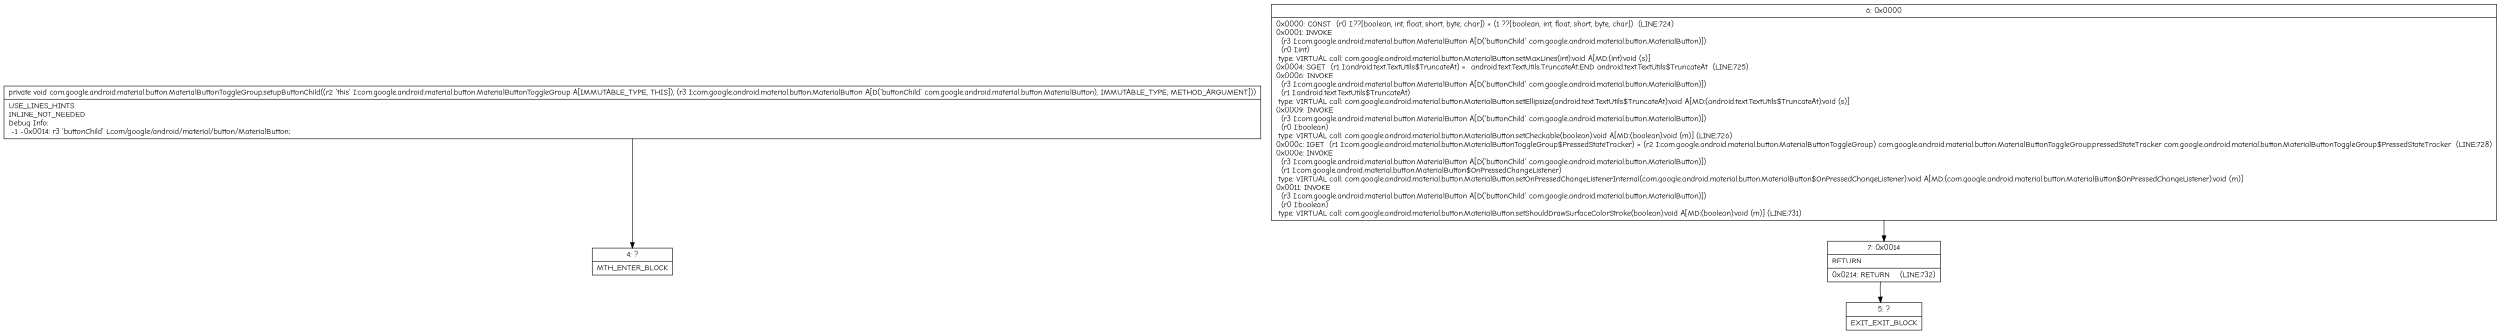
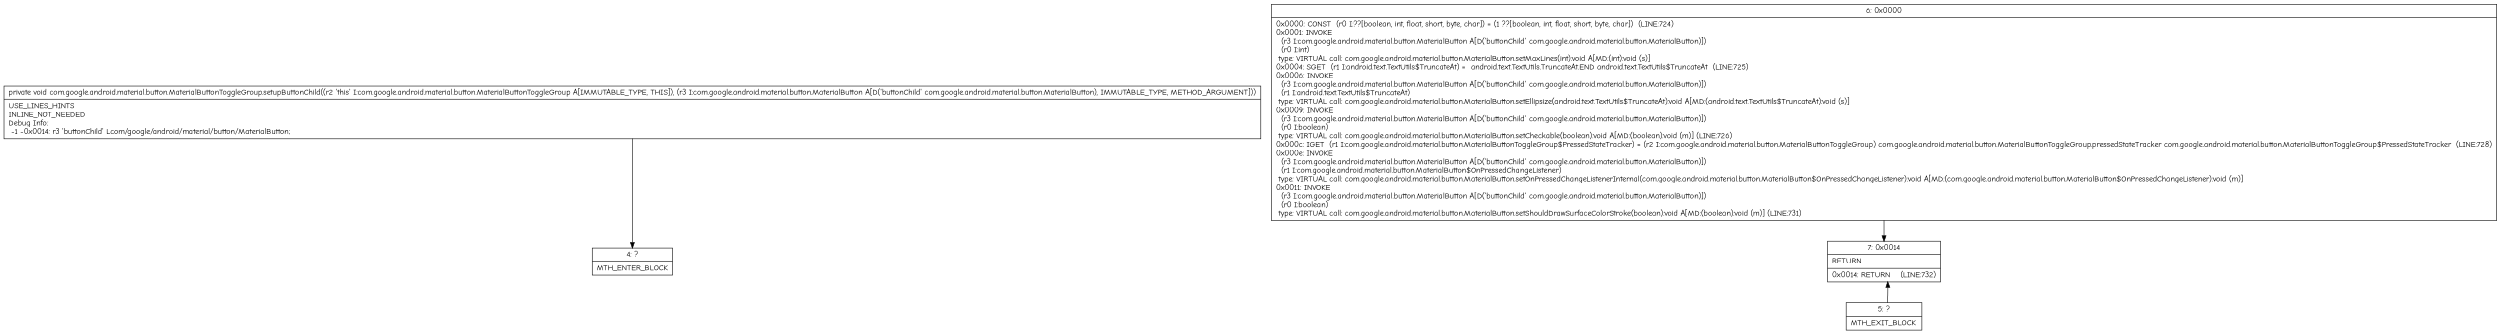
node "7: 0x0014": text "0x0214: RETURN    (LINE:732)" -> "0x0014: RETURN    (LINE:732)"
edge "7: 0x0014" -> "5: ?": reversed
node "5: ?": text "EXIT_EXIT_BLOCK" -> "MTH_EXIT_BLOCK"
